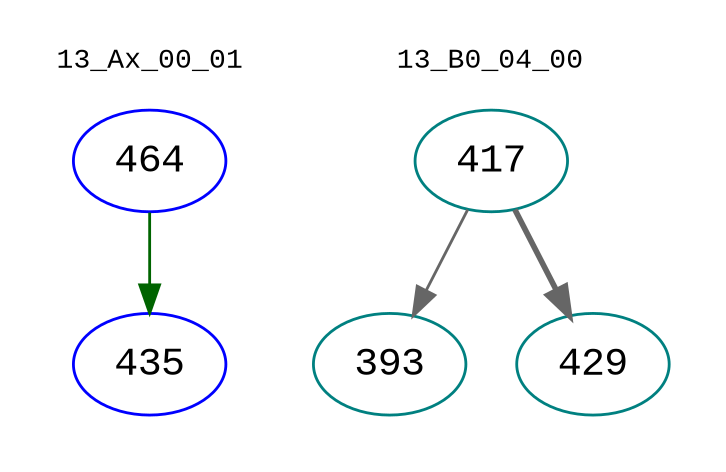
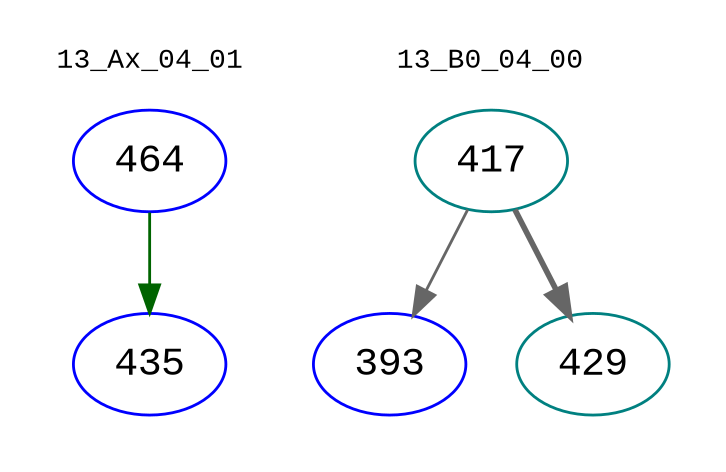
cluster "13_Ax_00_01": label "13_Ax_00_01" -> "13_Ax_04_01"
node "393": color teal -> blue
